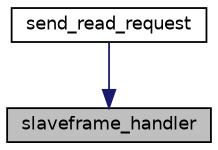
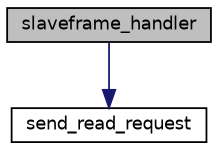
edge "send_read_request" -> "slaveframe_handler": reversed
